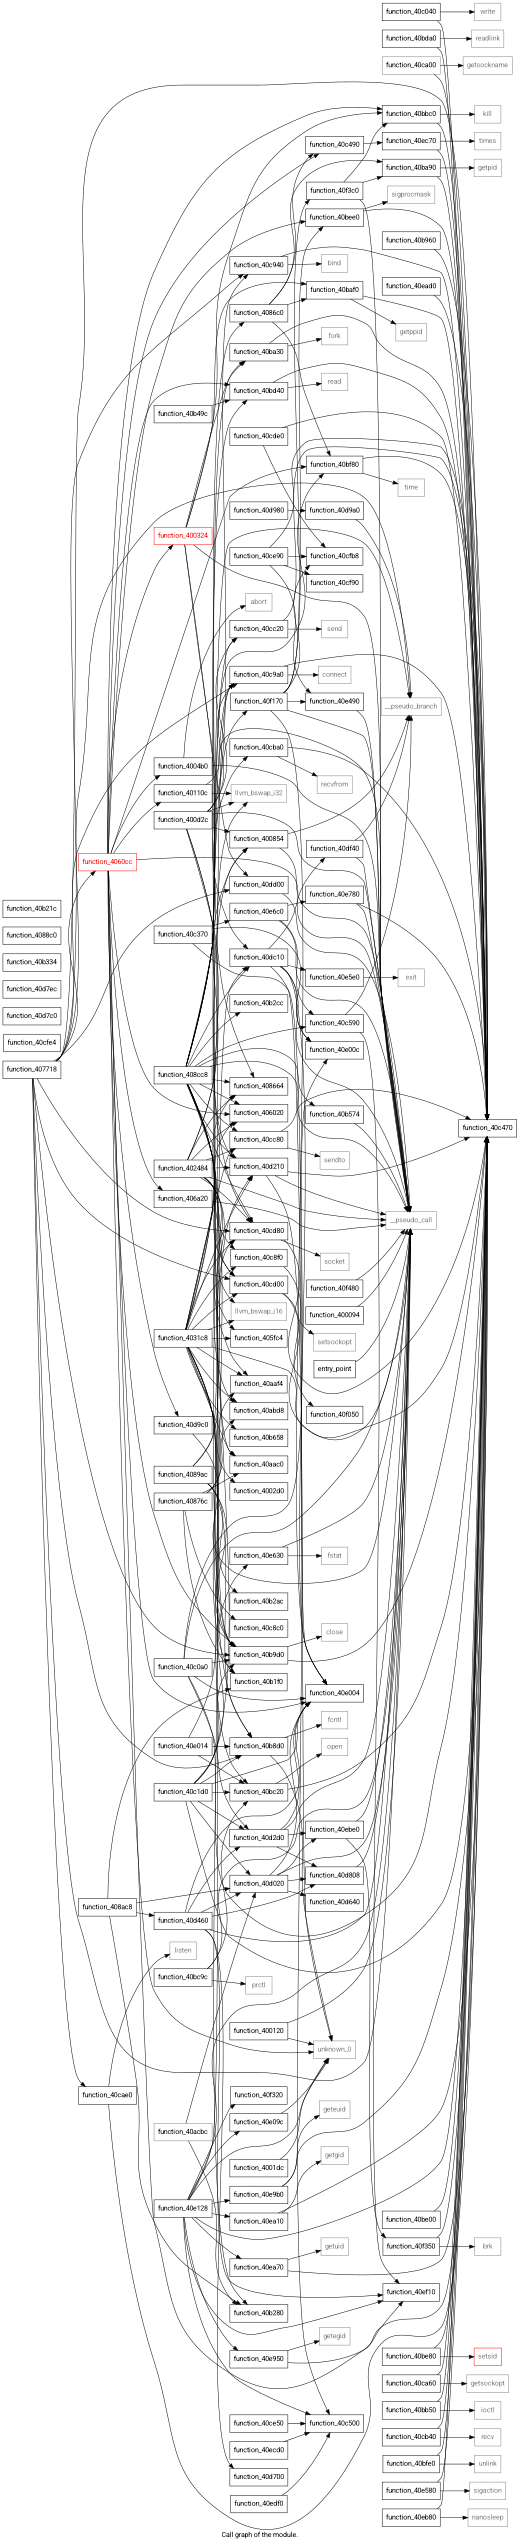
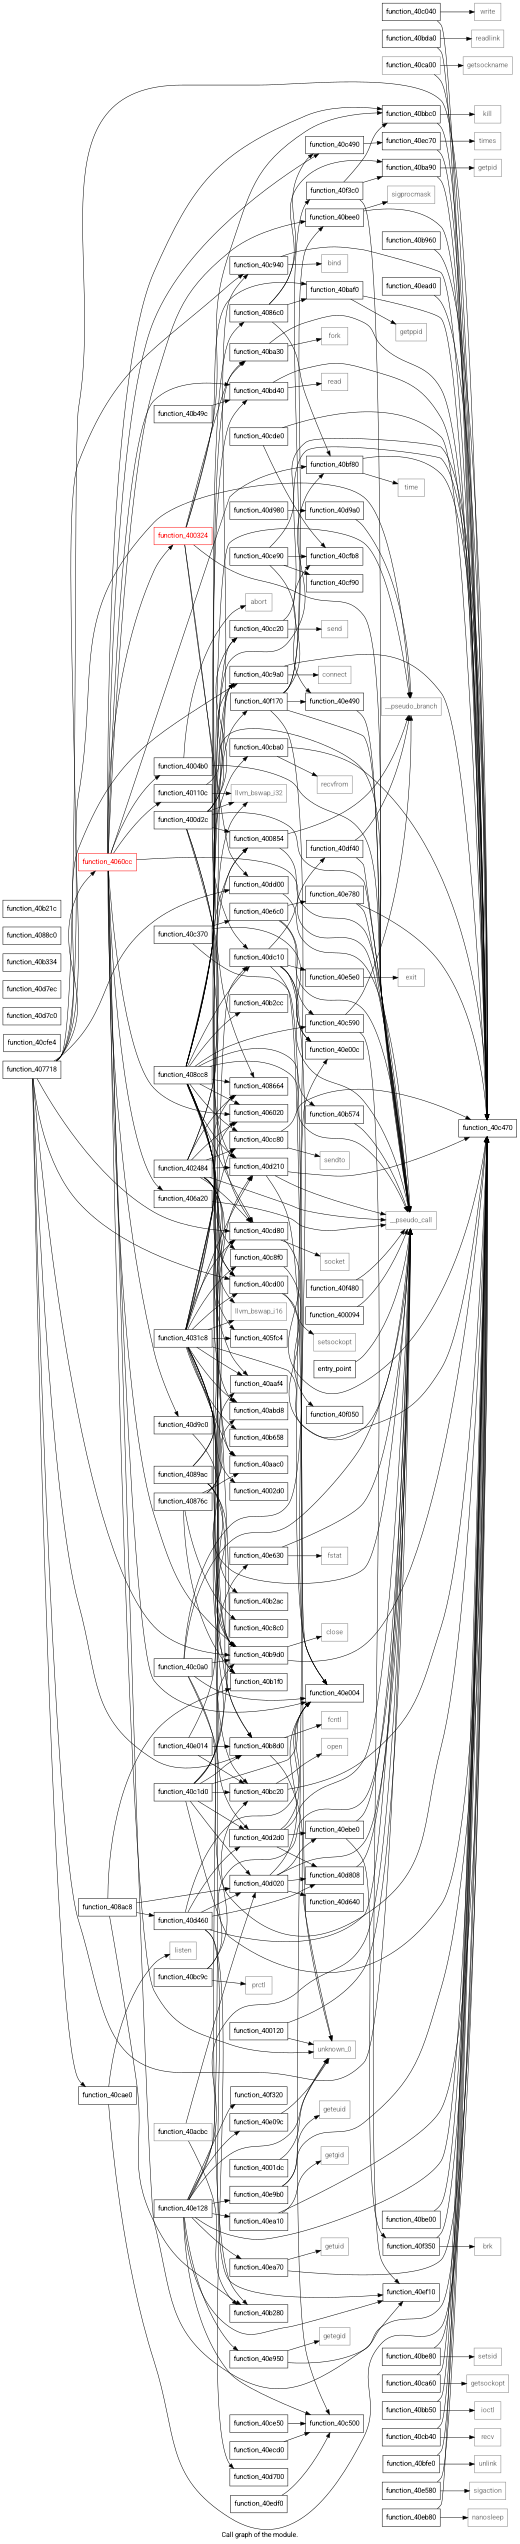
node "setsid": color red -> gray50
